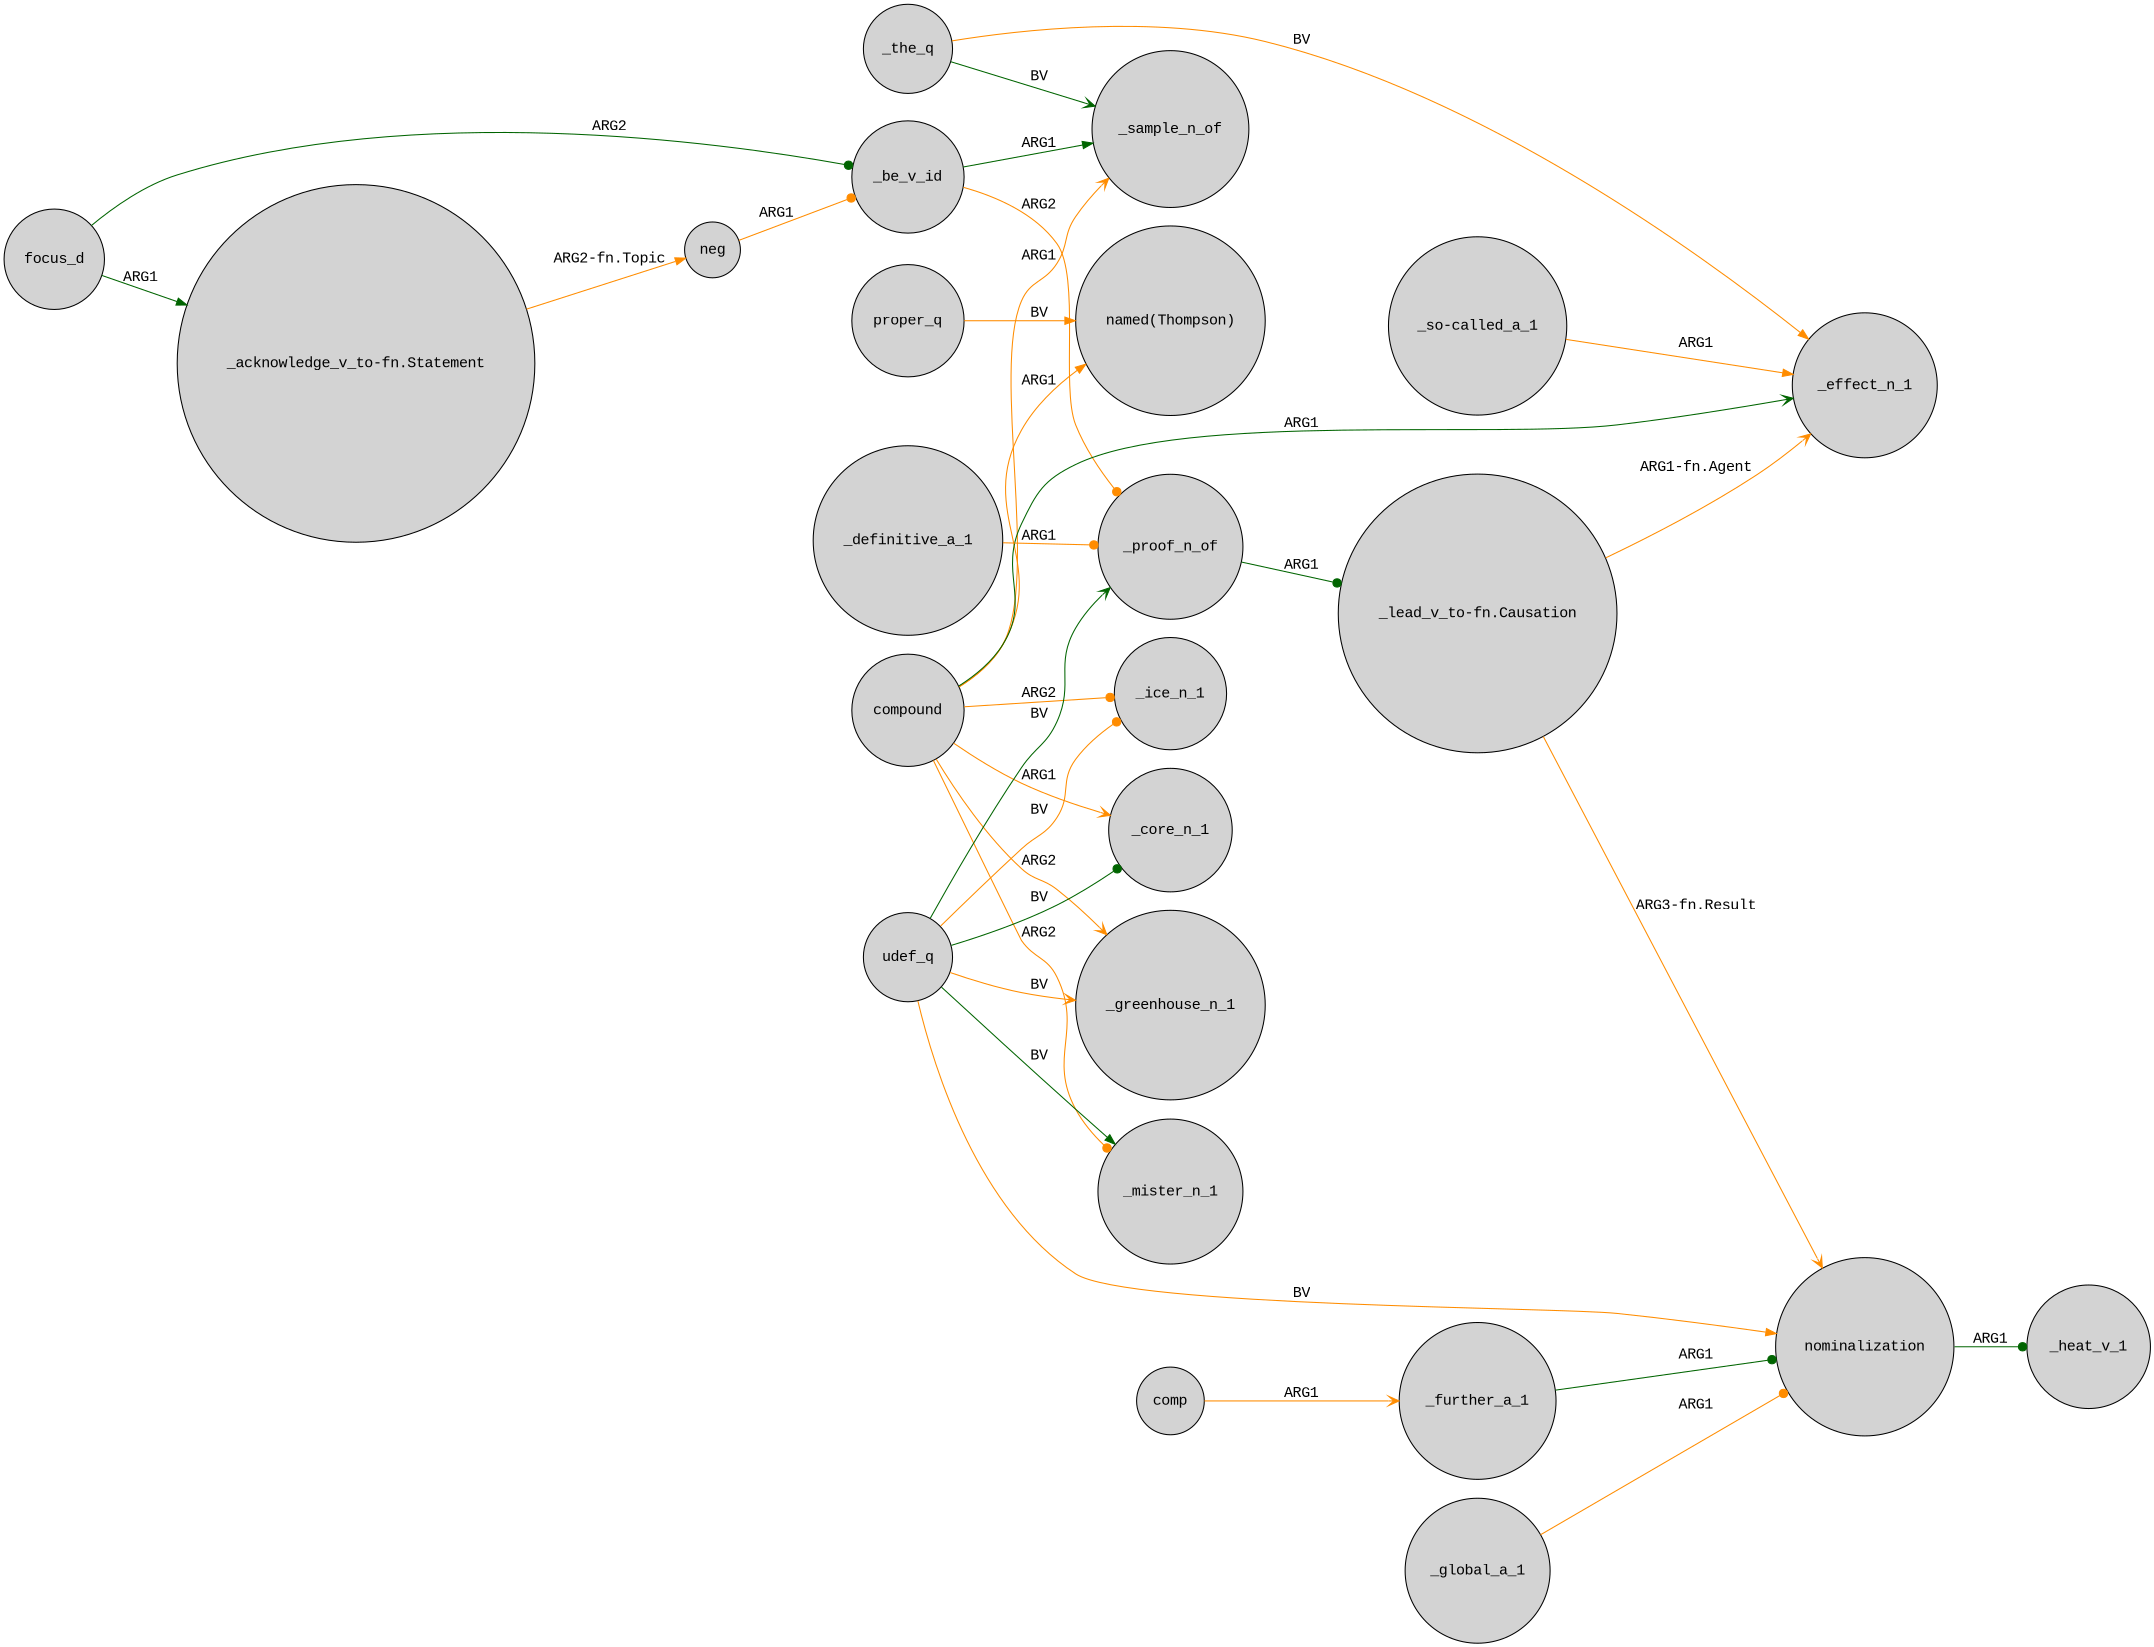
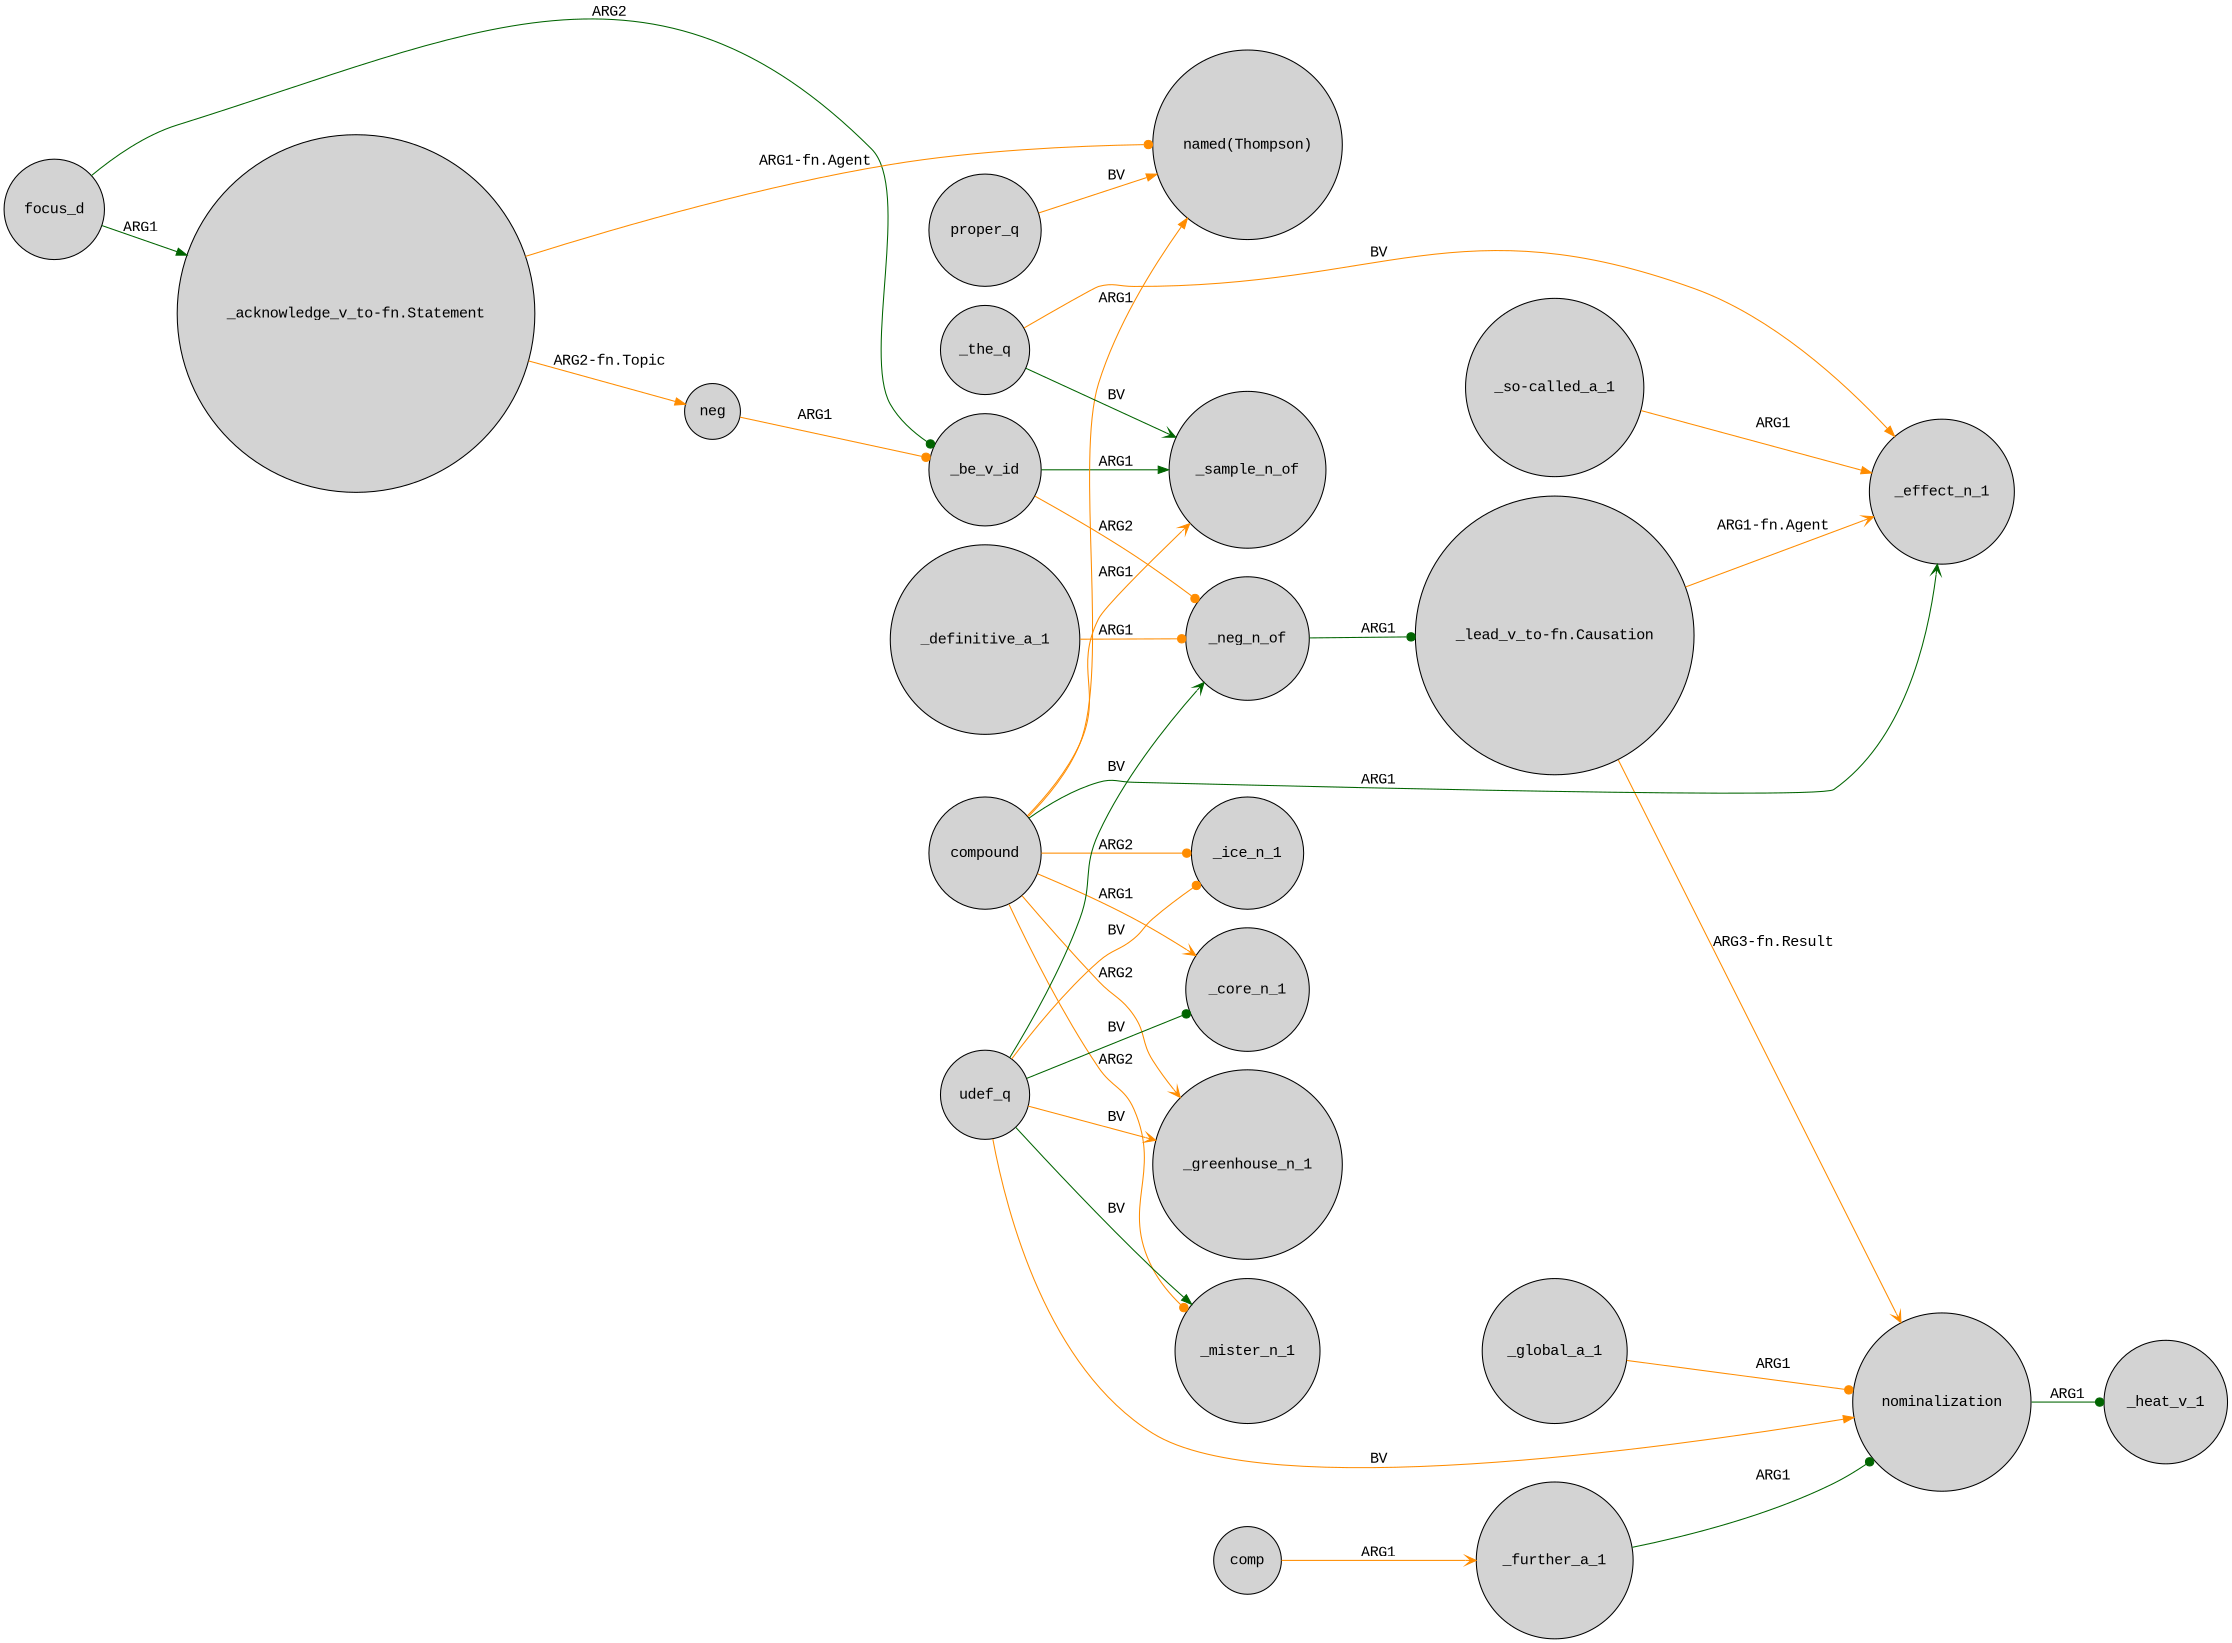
edge "_acknowledge_v_to-fn.Statement" -> "named(Thompson)": added, label "ARG1-fn.Agent"
node "_proof_n_of": label "_proof_n_of" -> "_neg_n_of"
